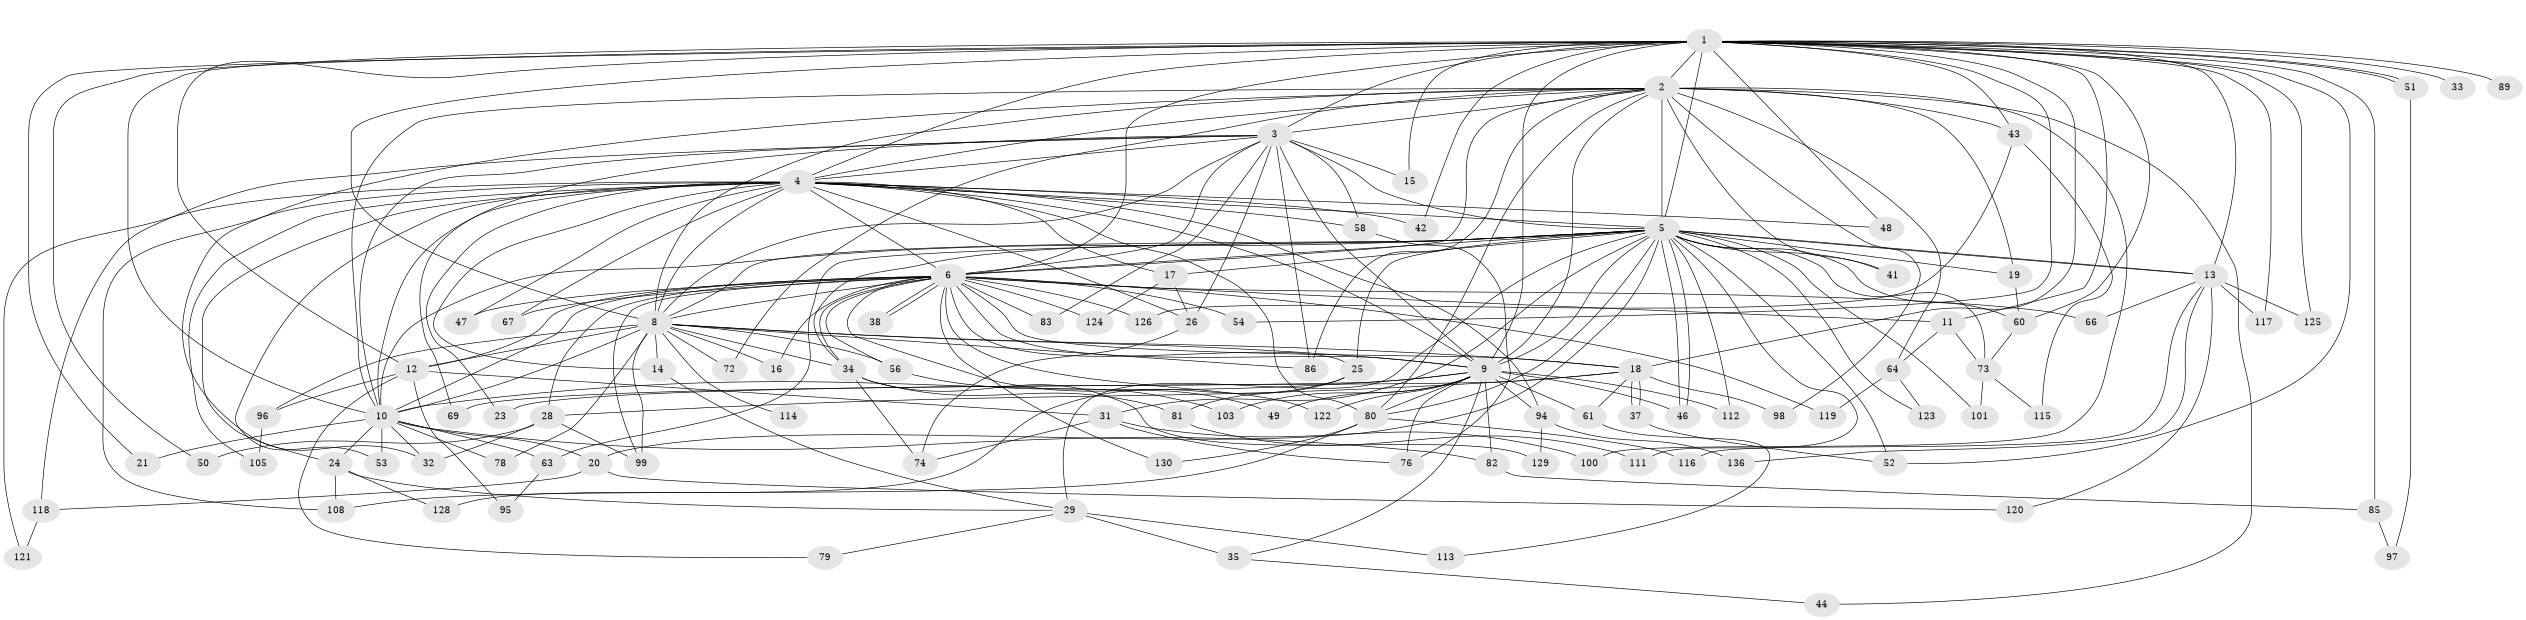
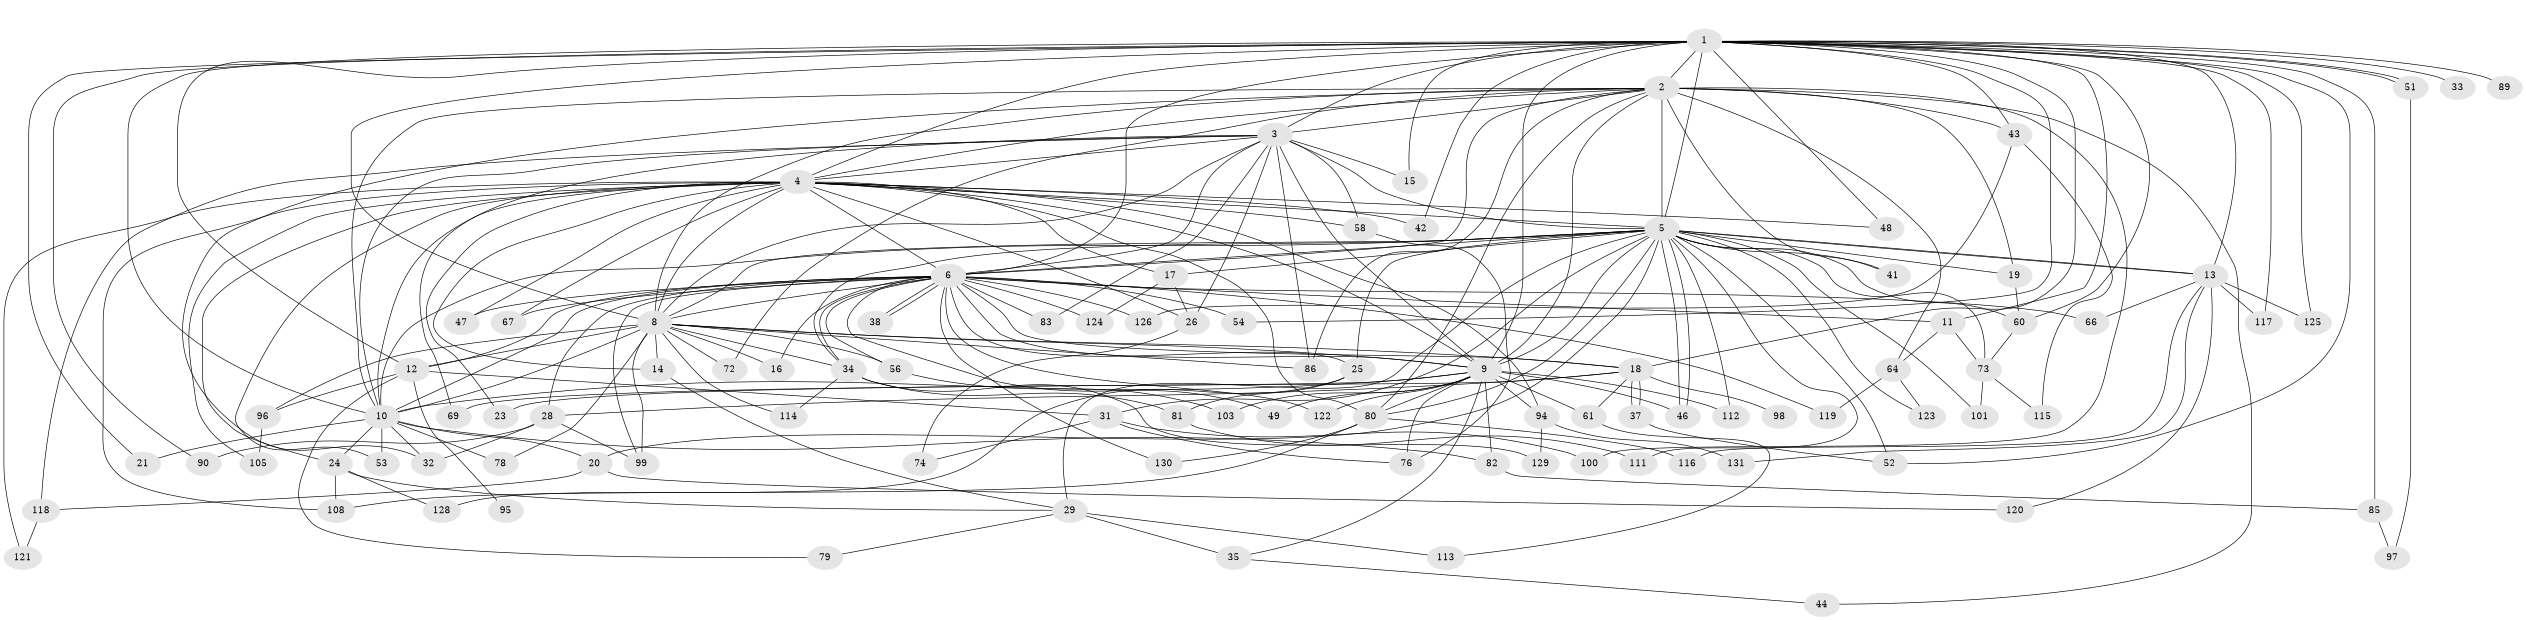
edge "2" -- "98": removed
edge "34" -- "74": now "34" -- "114"
node "50": label "50" -> "90"
node "63": removed
node "136": label "136" -> "131"
